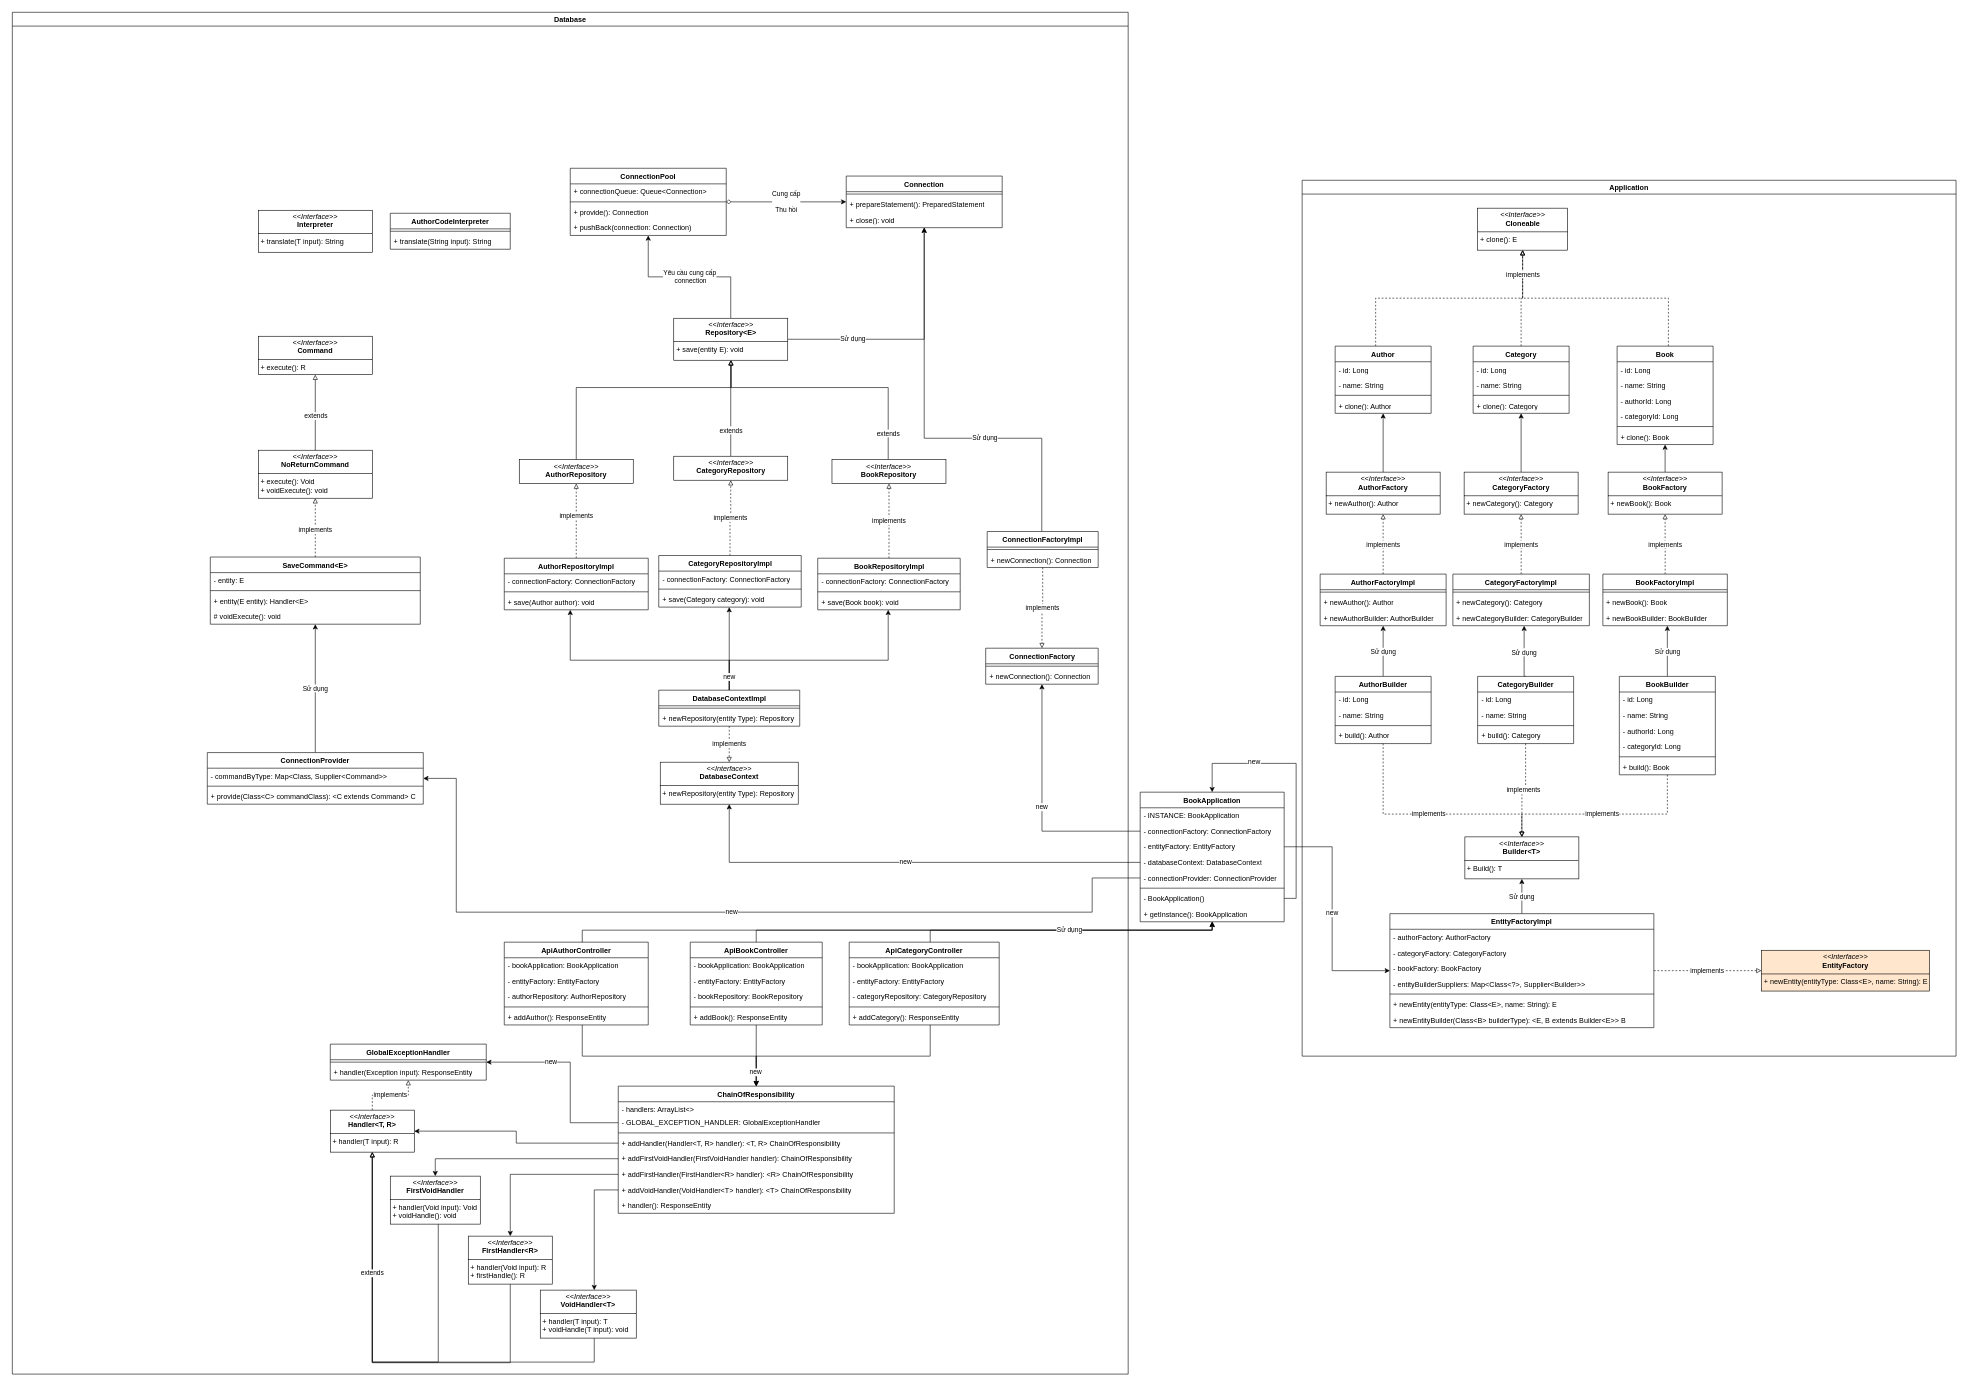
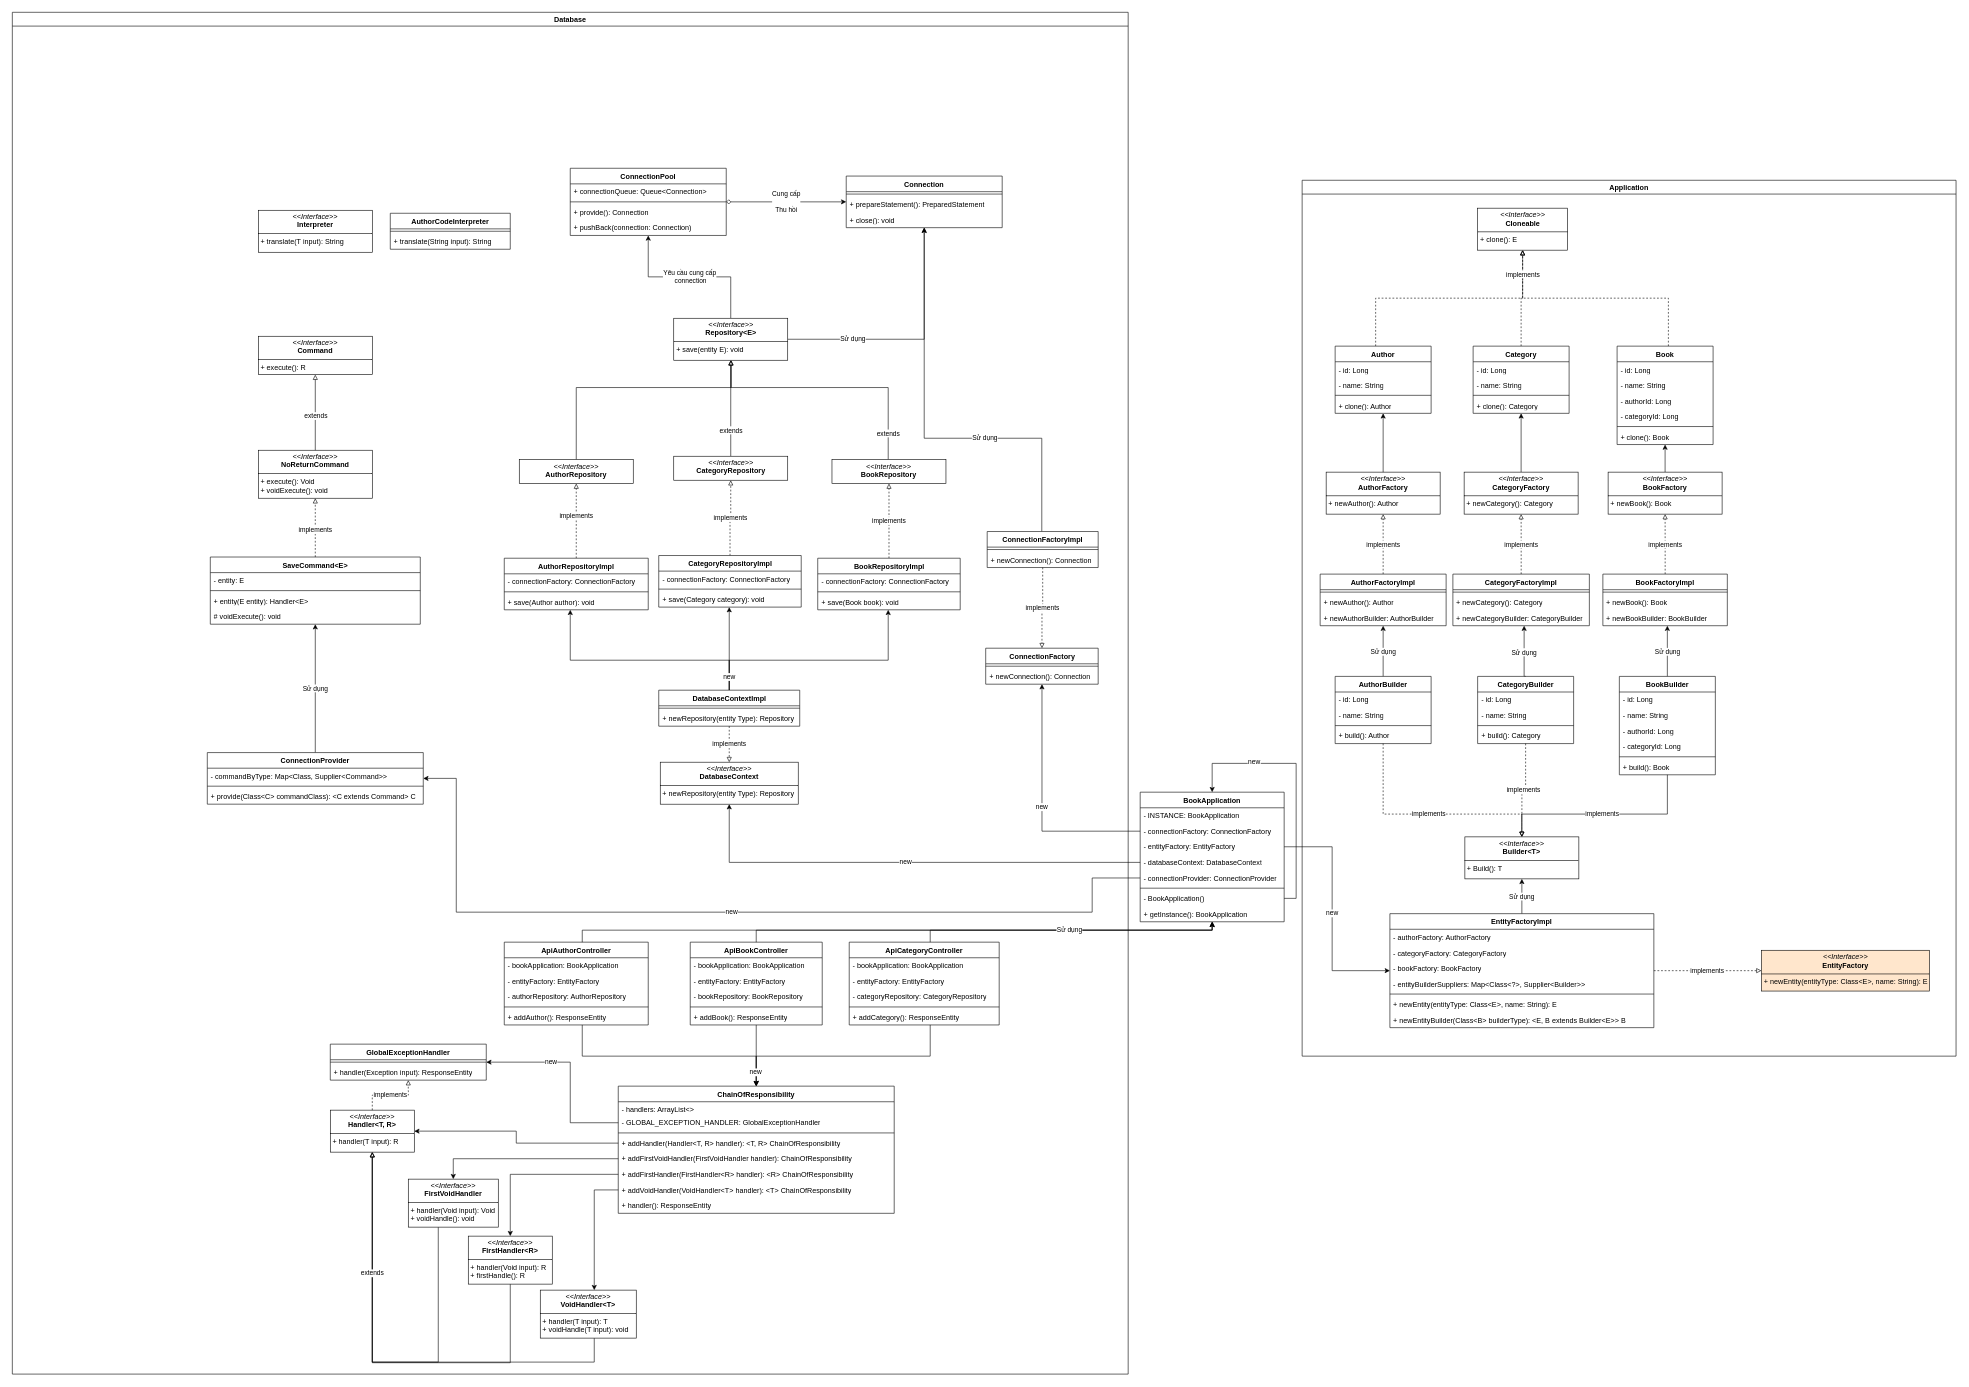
edge "BookBuilder" -> "<<Interface>> Builder<T> + Build(): T": style dashed -> solid
node "<<Interface>> FirstVoidHandler + handler(Void input): Void + voidHandle(): void": moved (435, 1200) -> (453, 1203)
